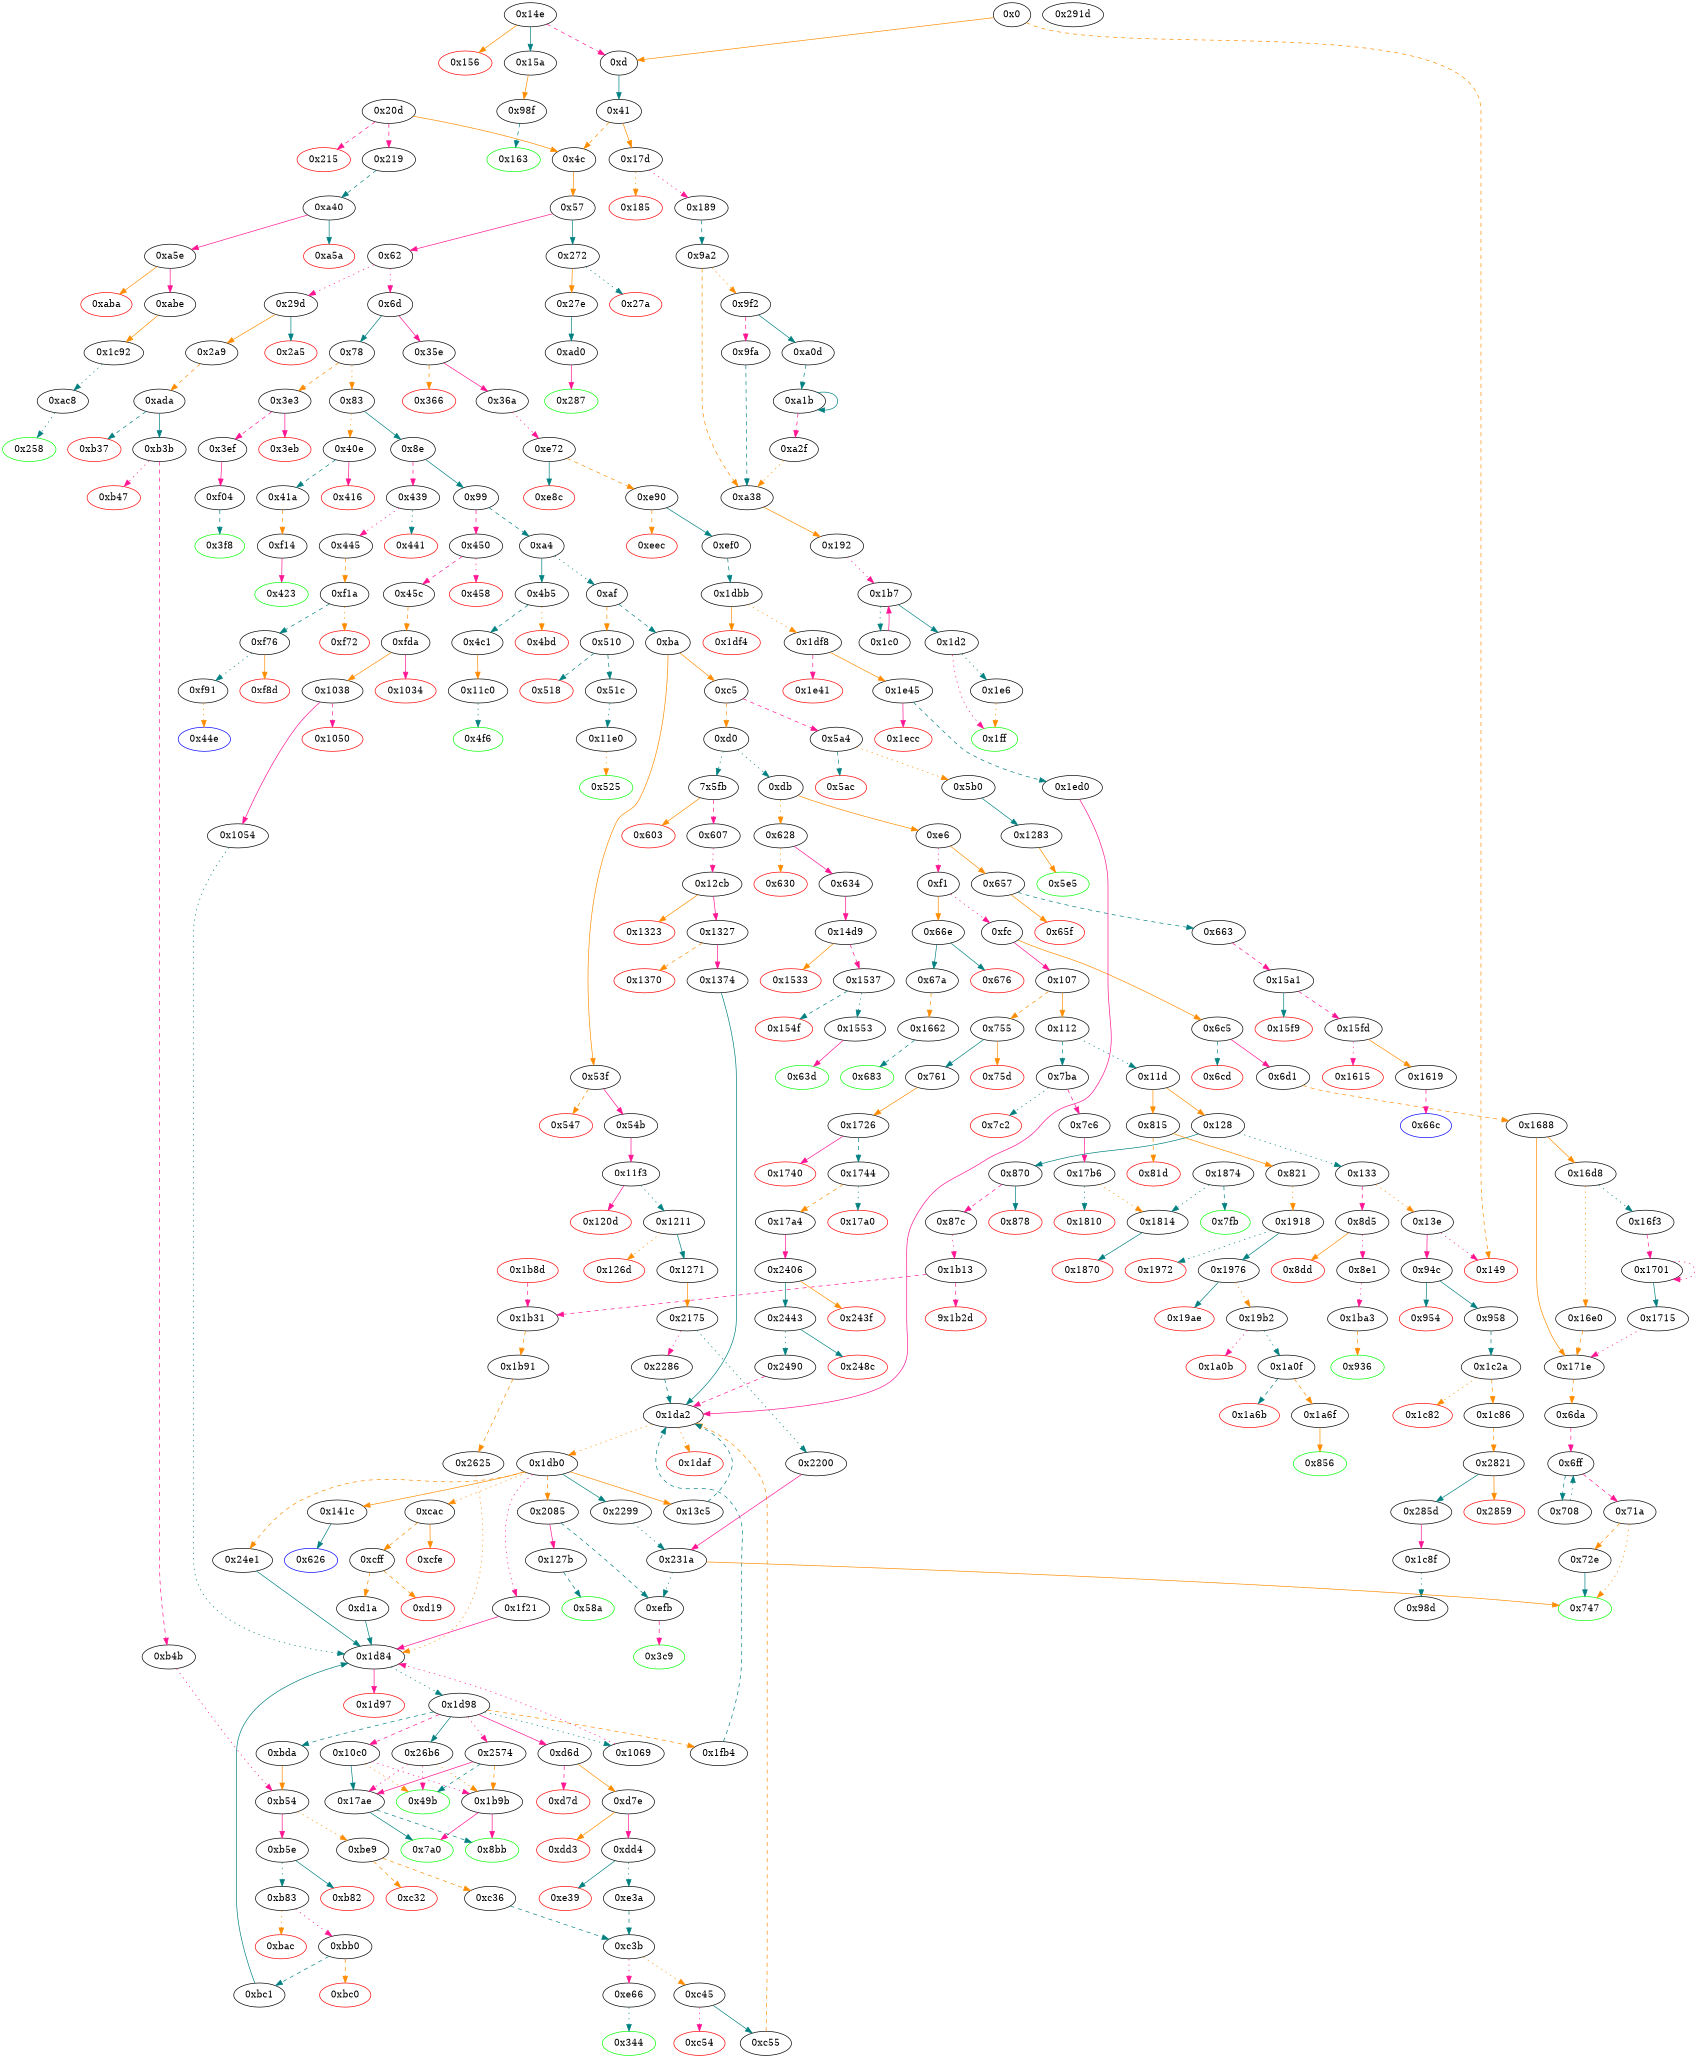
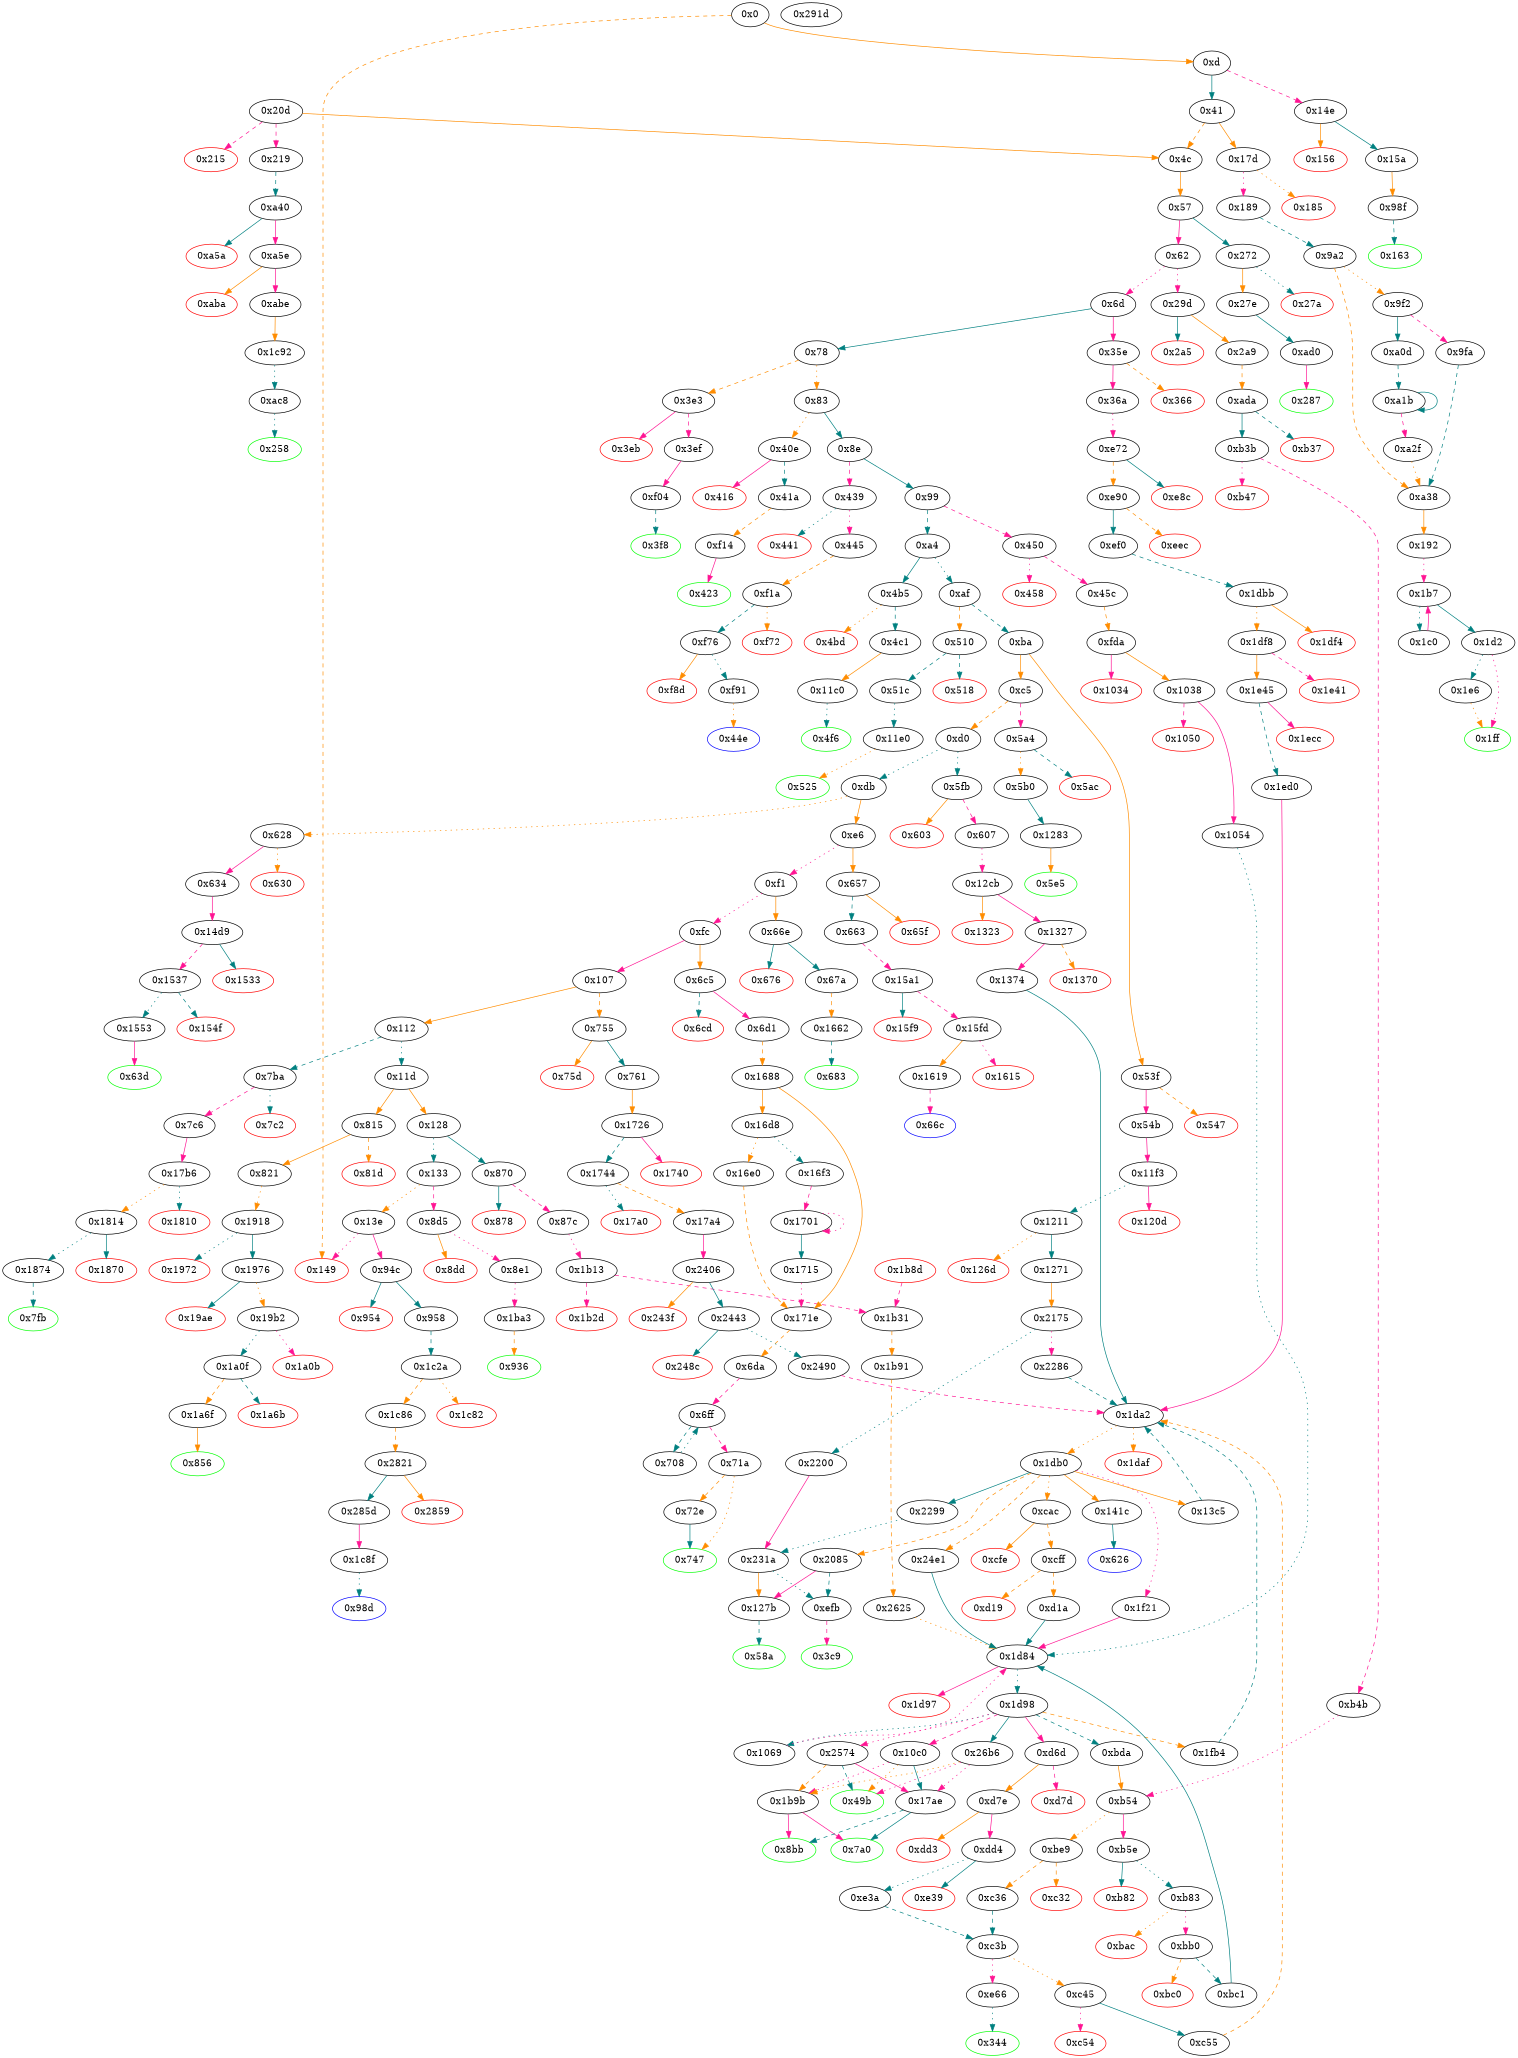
edge "0x14e" -> "0xd": reversed
node "7x5fb": label "7x5fb" -> "0x5fb"
edge "0x14d9" -> "0x1533": color darkorange -> teal
edge "0x1874" -> "0x1814": reversed
node "9x1b2d": label "9x1b2d" -> "0x1b2d"
edge "0x231a" -> "0x747": now "0x231a" -> "0x127b"
node "0x98d": color black -> blue
